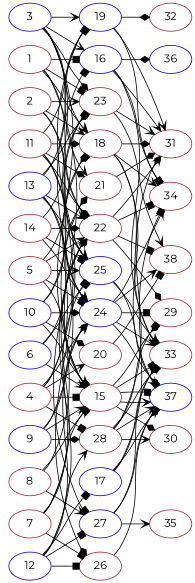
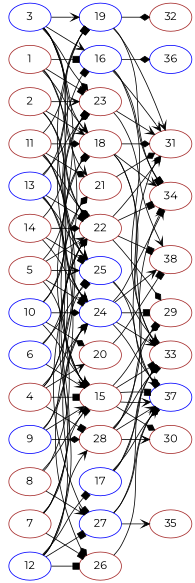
edge "13" -> "22": arrowhead vee -> box
